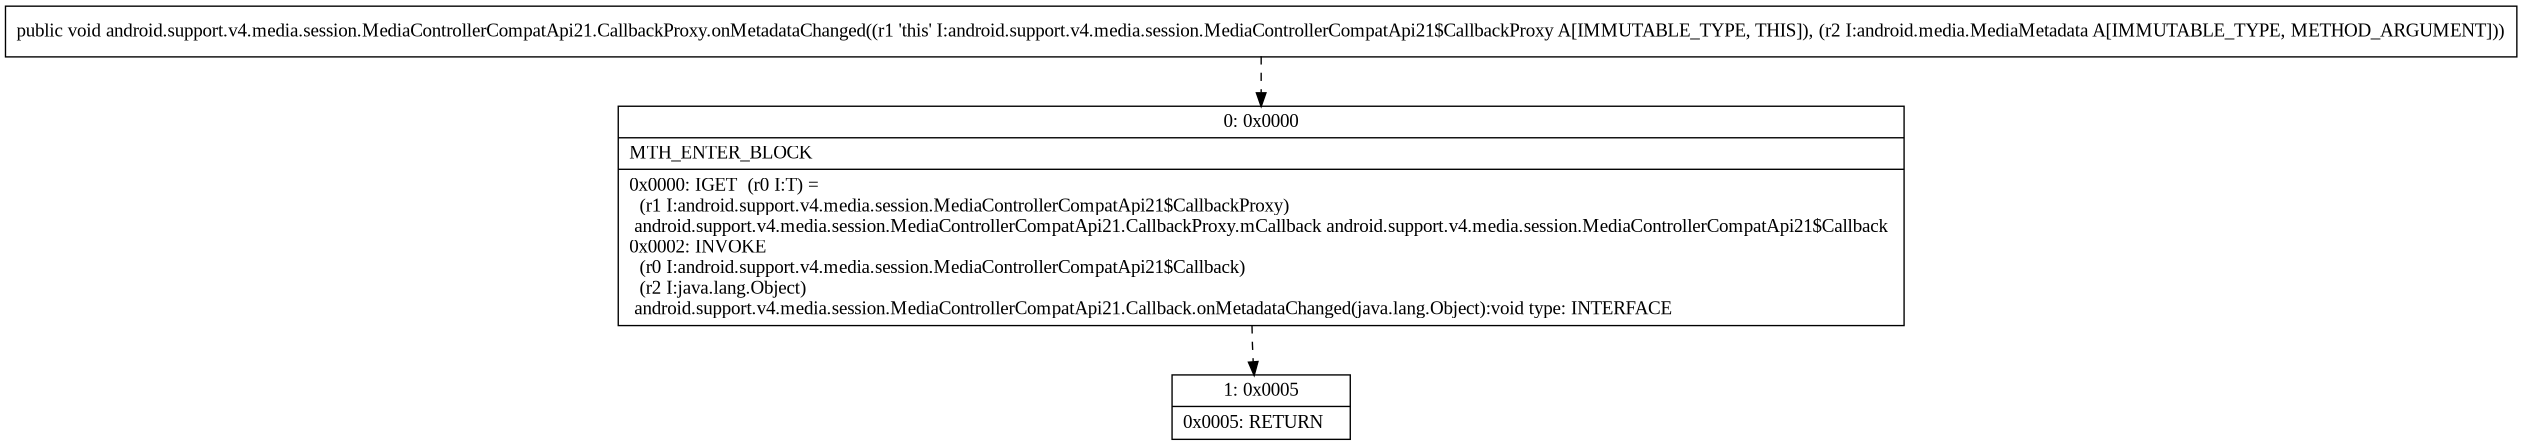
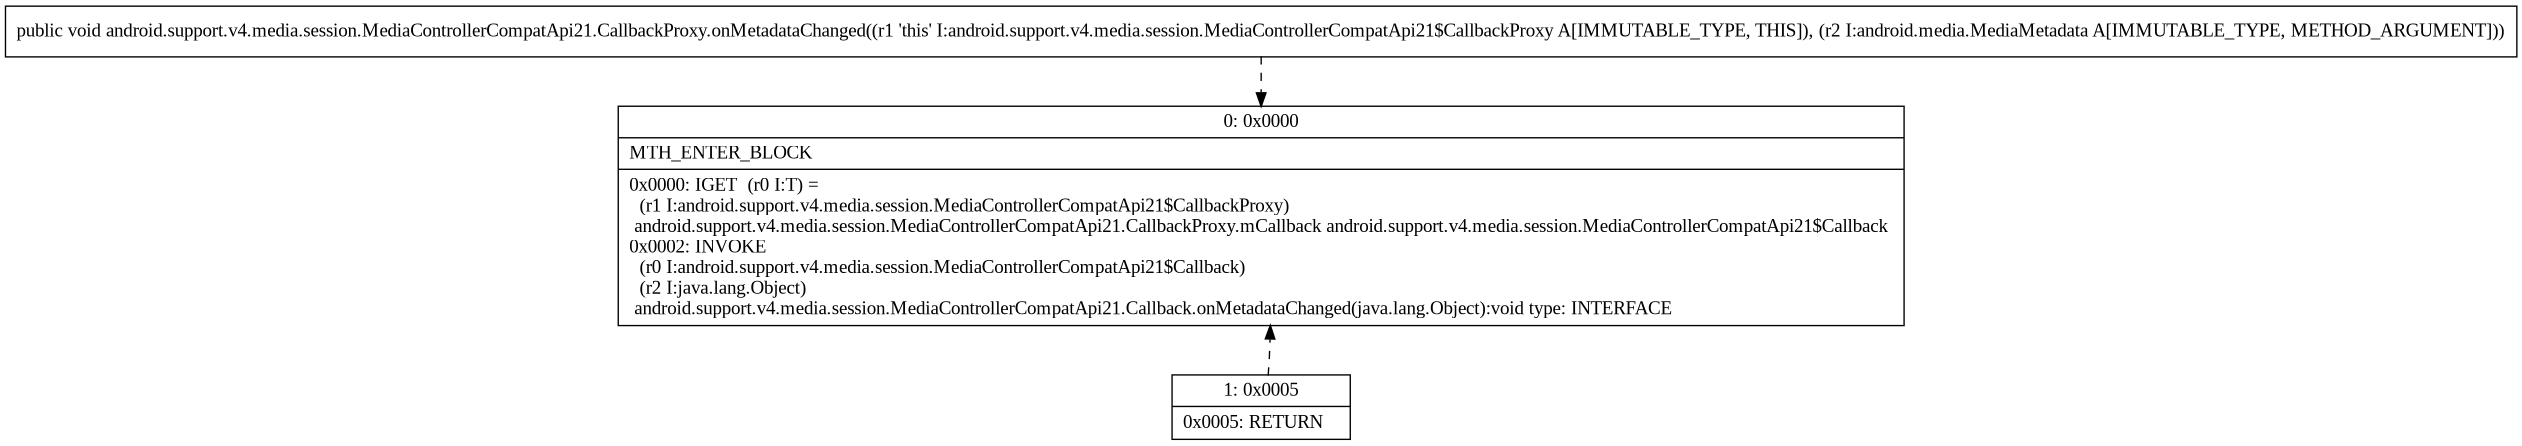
edge "0: 0x0000" -> "1: 0x0005": reversed
